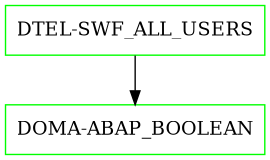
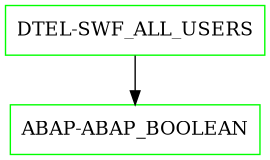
node "DOMA-ABAP_BOOLEAN": label "DOMA-ABAP_BOOLEAN" -> "ABAP-ABAP_BOOLEAN"
